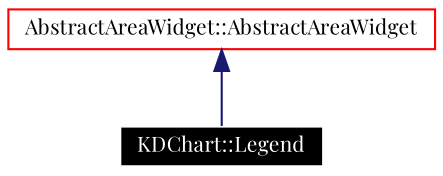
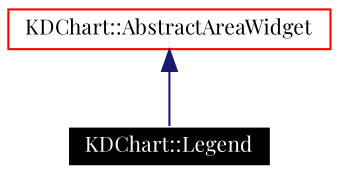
node "AbstractAreaWidget::AbstractAreaWidget": label "AbstractAreaWidget::AbstractAreaWidget" -> "KDChart::AbstractAreaWidget"
